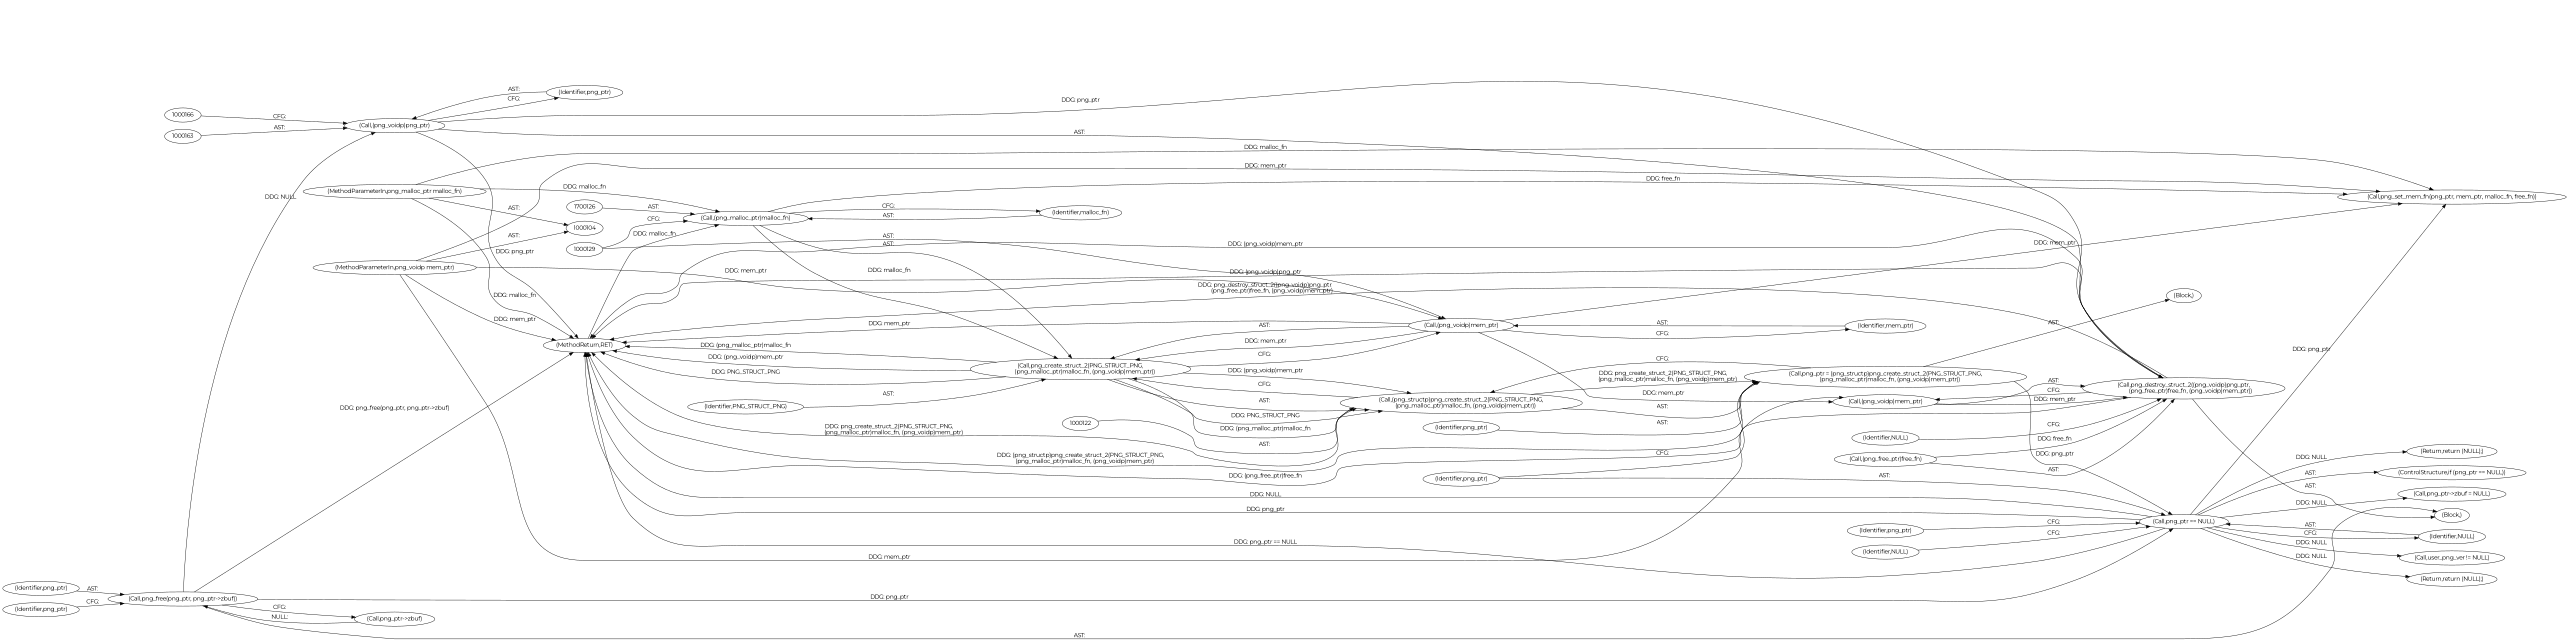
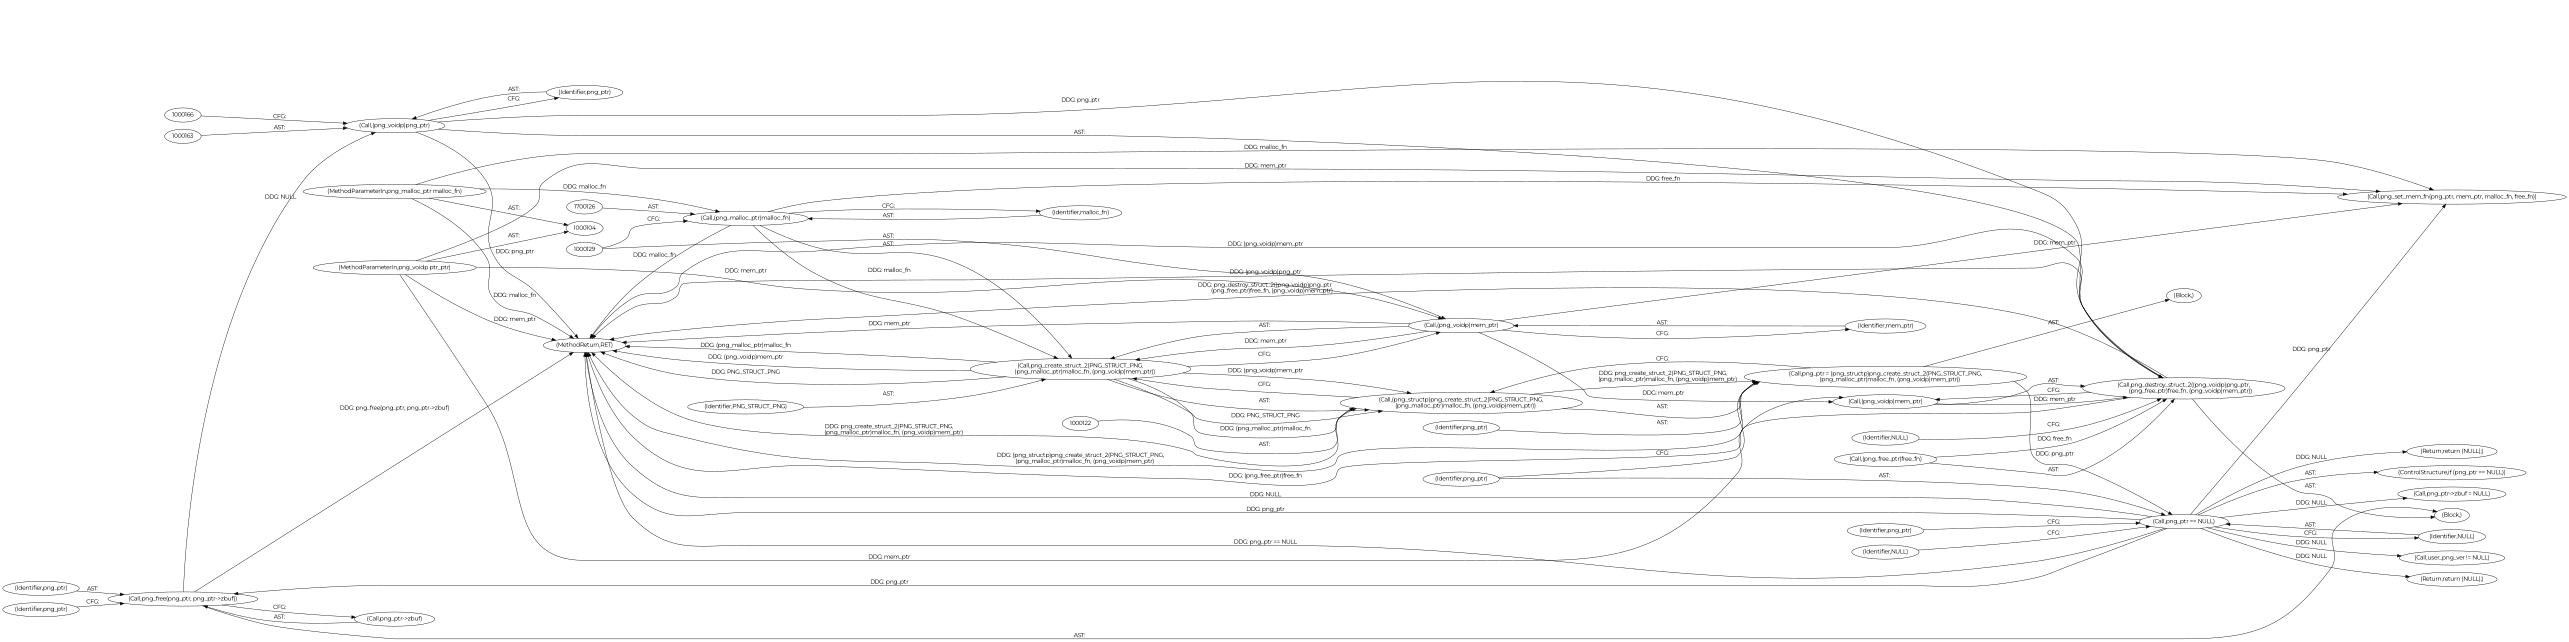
edge "(MethodReturn,RET)" -> "(Call,(png_malloc_ptr)malloc_fn)": reversed
node "(MethodParameterIn,png_voidp mem_ptr)": label "(MethodParameterIn,png_voidp mem_ptr)" -> "(MethodParameterIn,png_voidp ptr_ptr)"
edge "(Call,png_free(png_ptr, png_ptr->zbuf))" -> "(Call,png_ptr == NULL)": reversed
edge "(Call,png_ptr->zbuf)" -> "(Call,png_free(png_ptr, png_ptr->zbuf))": label "NULL: " -> "AST: "
